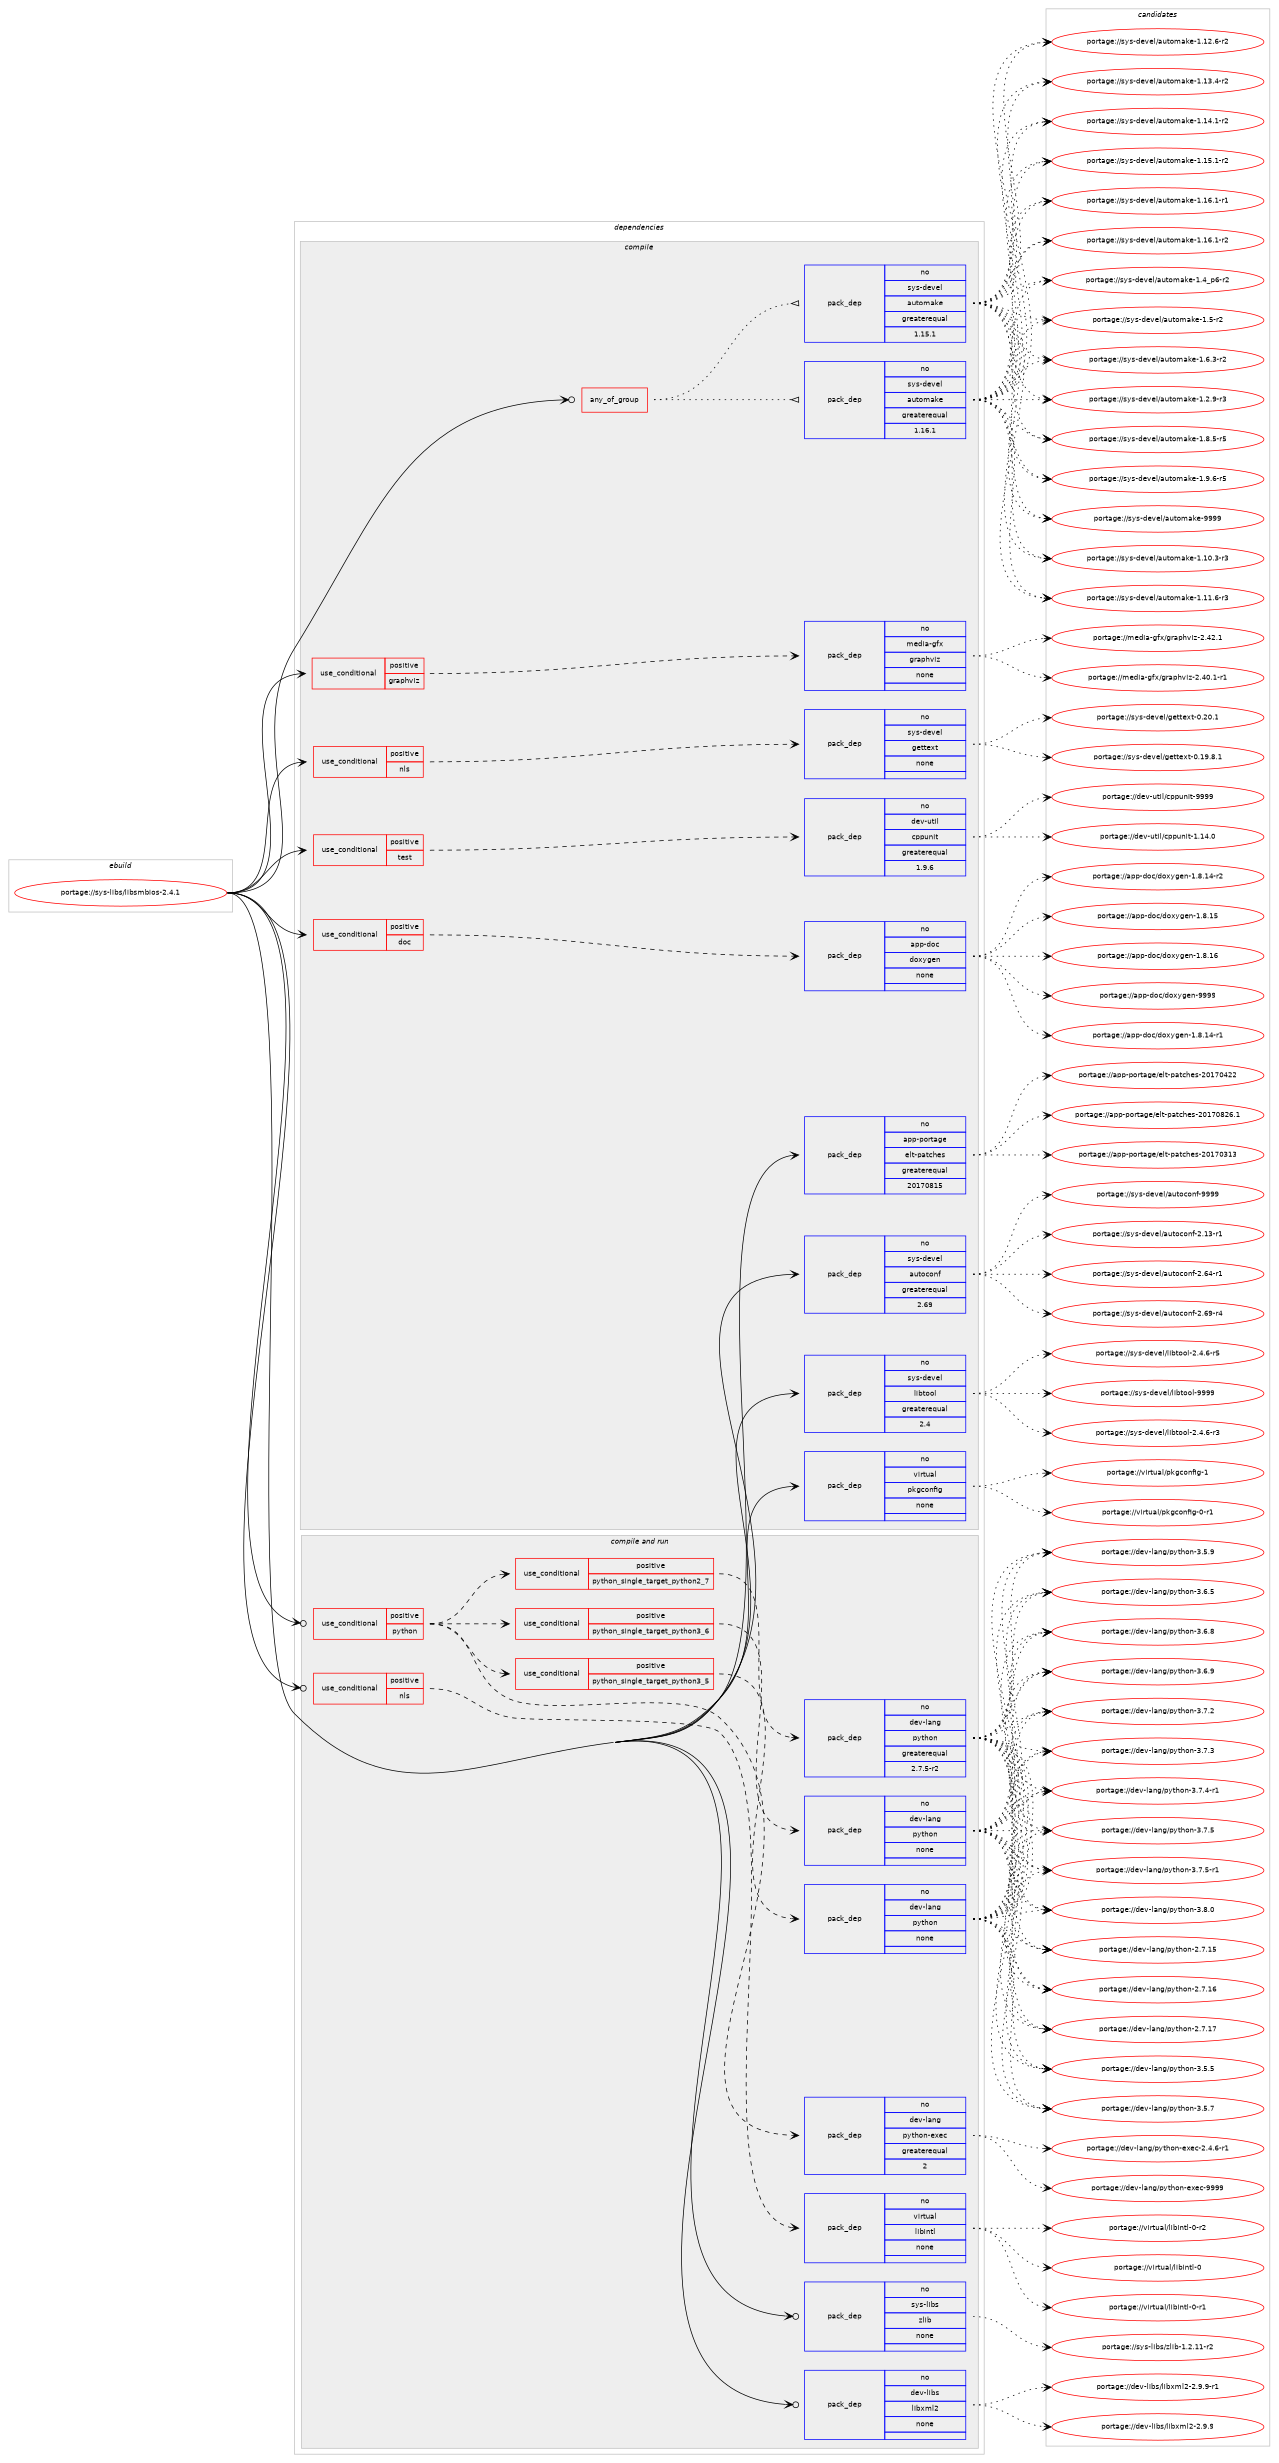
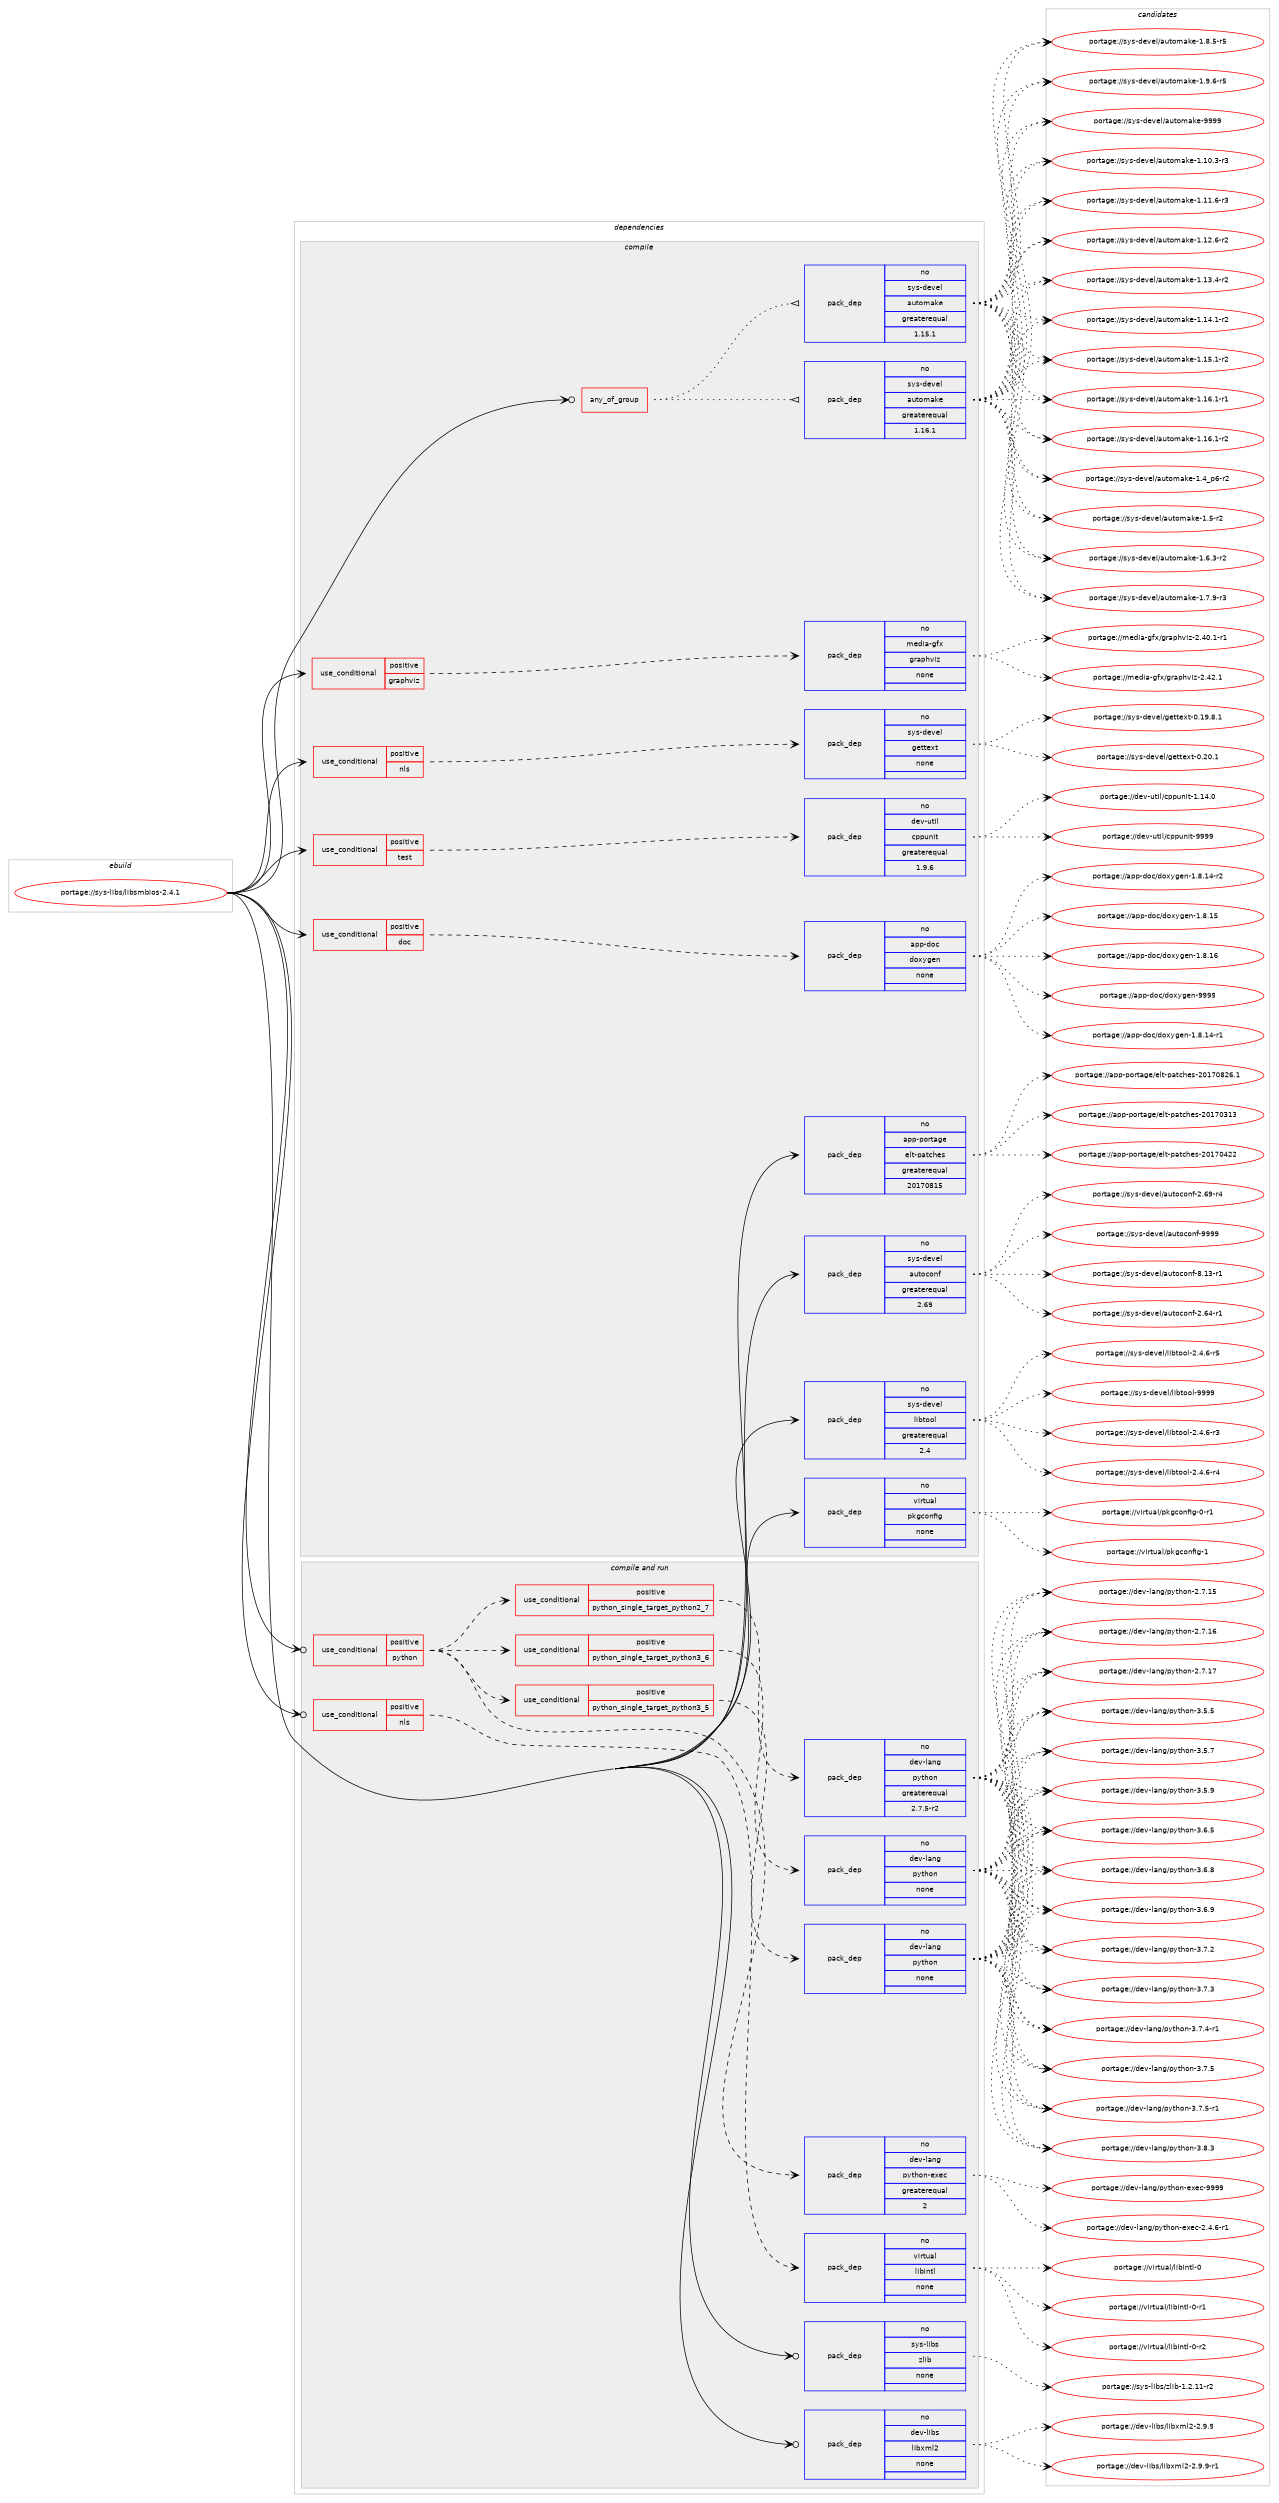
node "portage://sys-devel/automake-1.2.9-r3": label "portage://sys-devel/automake-1.2.9-r3" -> "portage://sys-devel/automake-1.7.9-r3"
node "portage://sys-devel/autoconf-2.13-r1": label "portage://sys-devel/autoconf-2.13-r1" -> "portage://sys-devel/autoconf-8.13-r1"
node "portage://sys-devel/libtool-2.4.6-r4": added
node "portage://dev-lang/python-3.8.0": label "portage://dev-lang/python-3.8.0" -> "portage://dev-lang/python-3.8.3"
